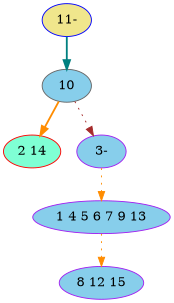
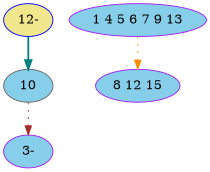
node "11-": label "11-" -> "12-"
node "2 14": removed
edge "3-" -> "1 4 5 6 7 9 13": removed
